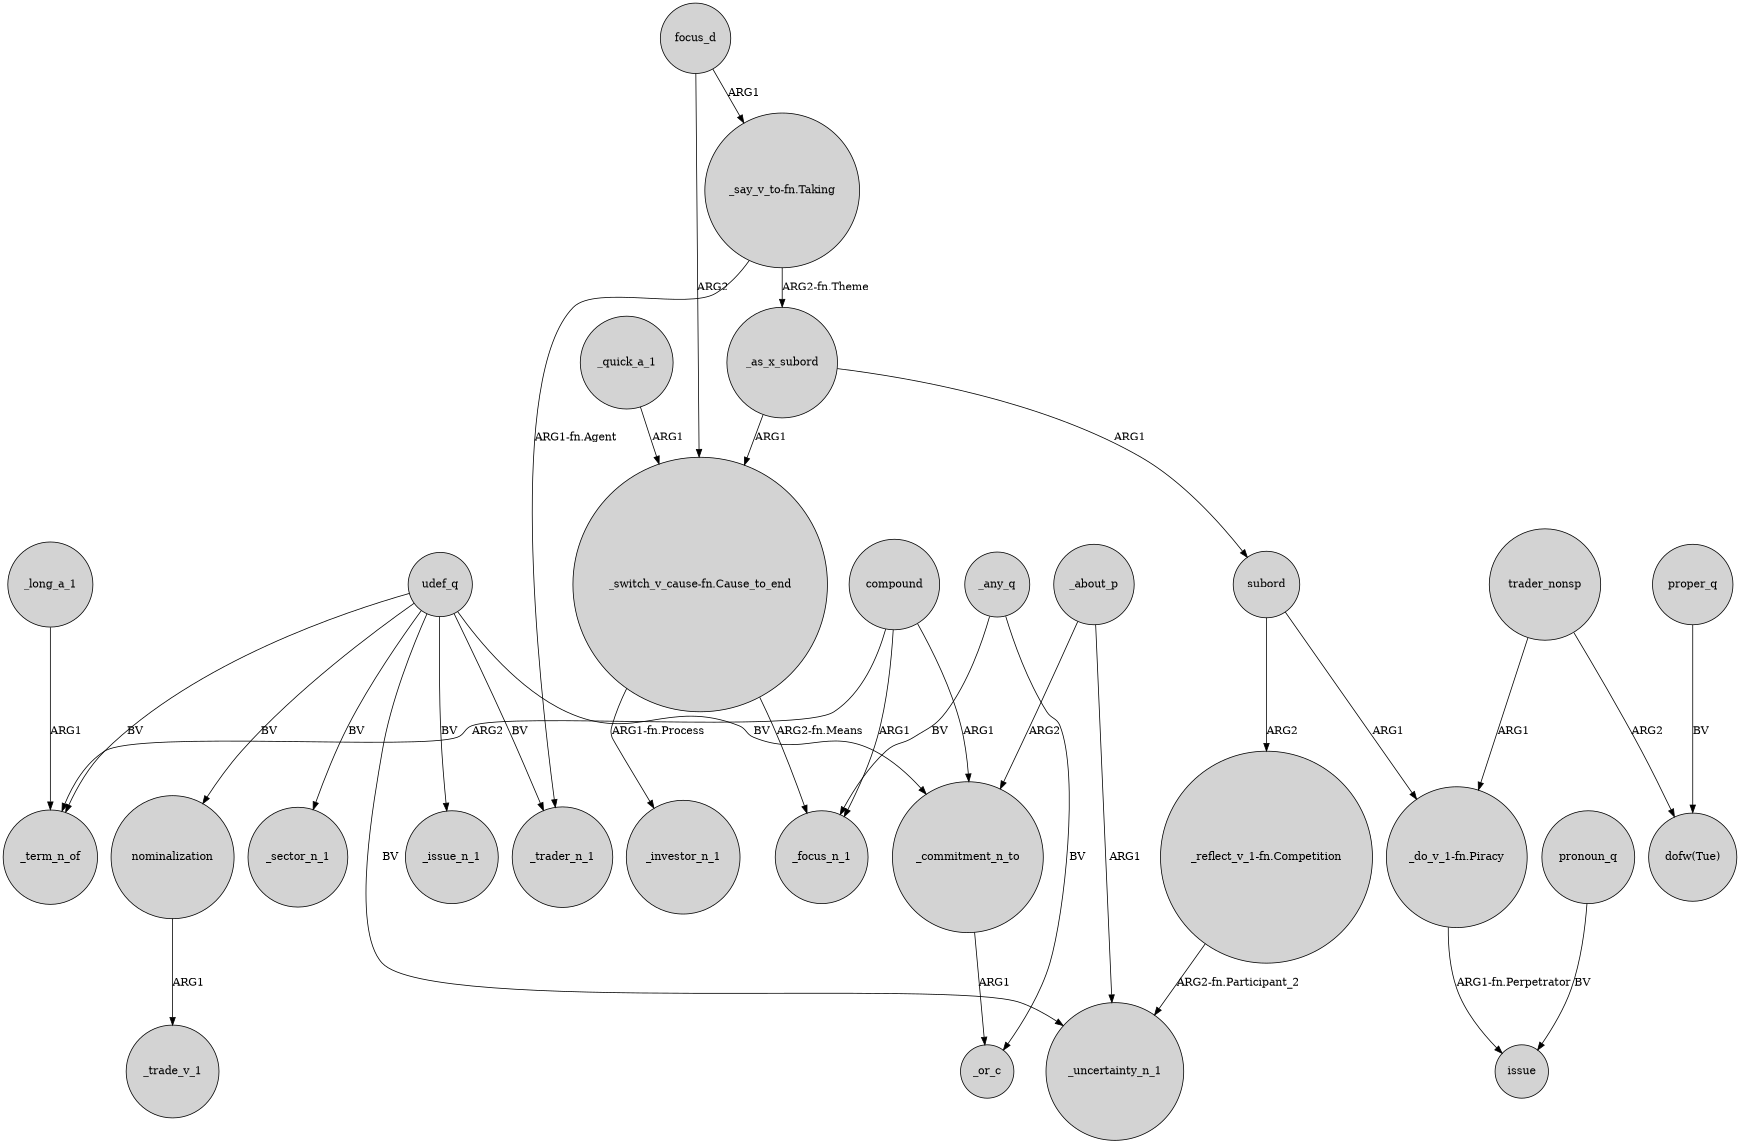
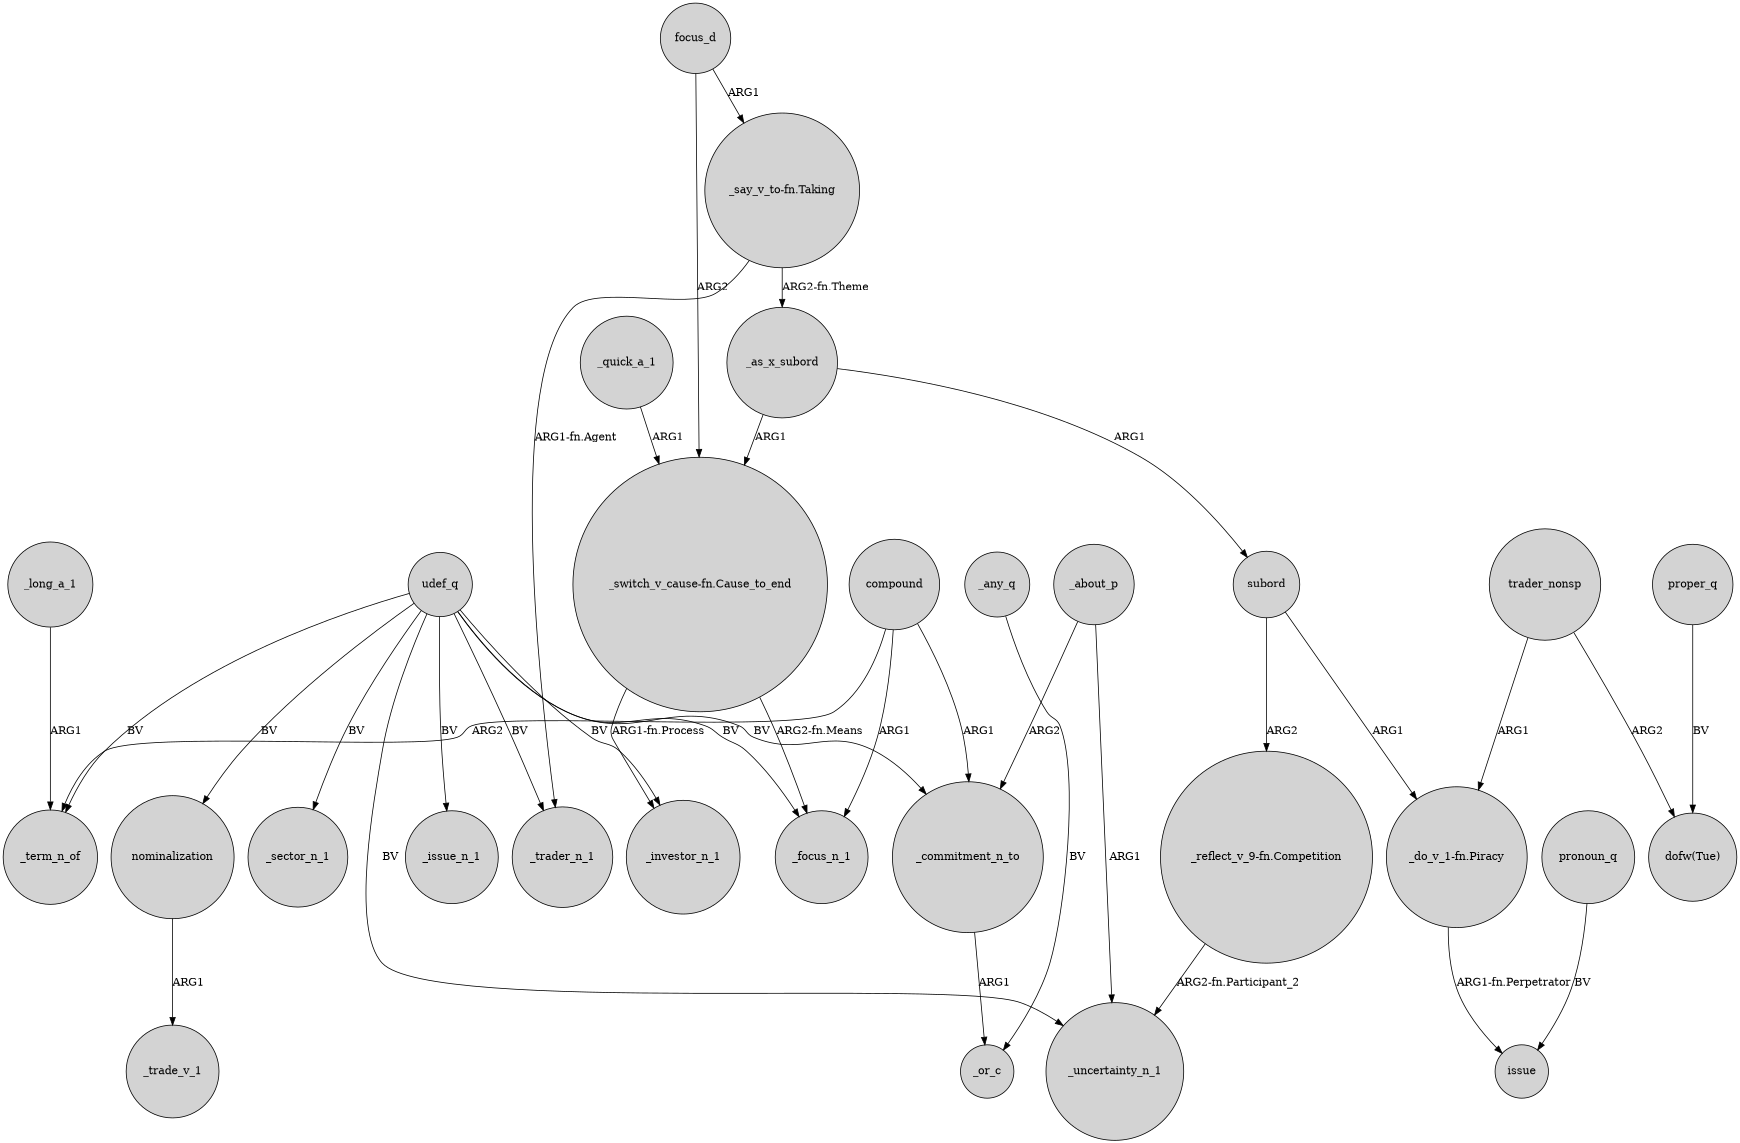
edge "_any_q" -> "_focus_n_1": now "udef_q" -> "_focus_n_1"
edge "udef_q" -> "_investor_n_1": added, label "BV"
node "_reflect_v_1-fn.Competition": label "_reflect_v_1-fn.Competition" -> "_reflect_v_9-fn.Competition"
